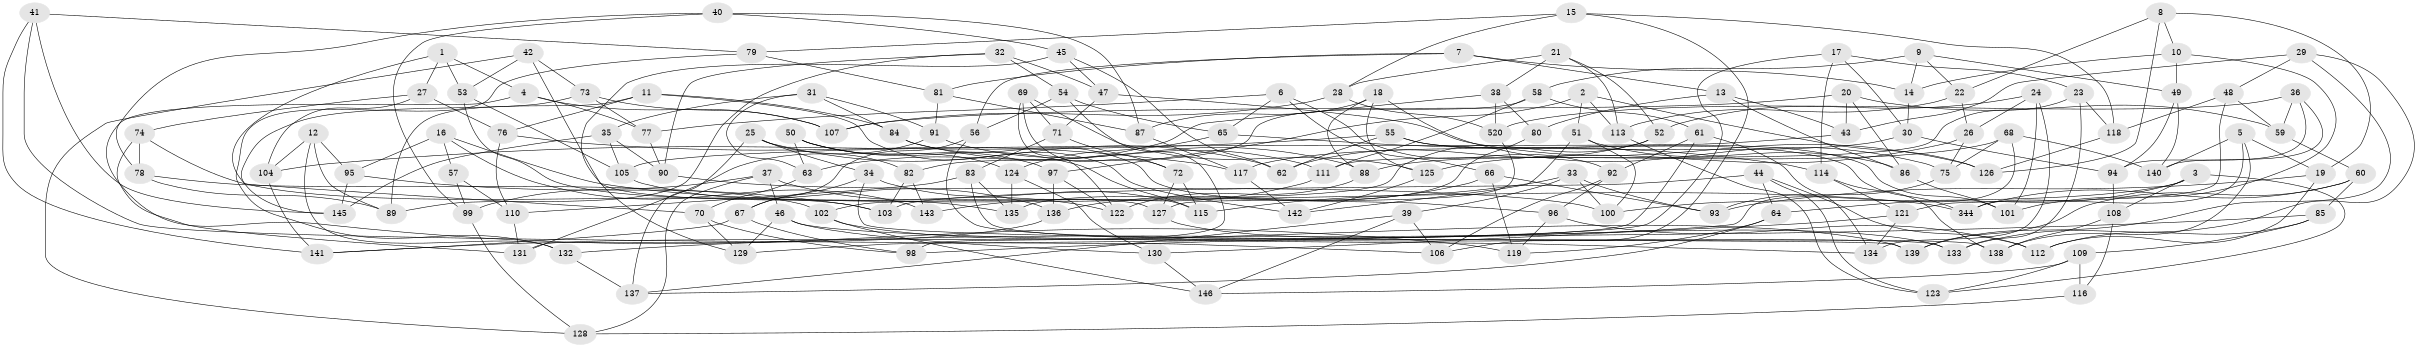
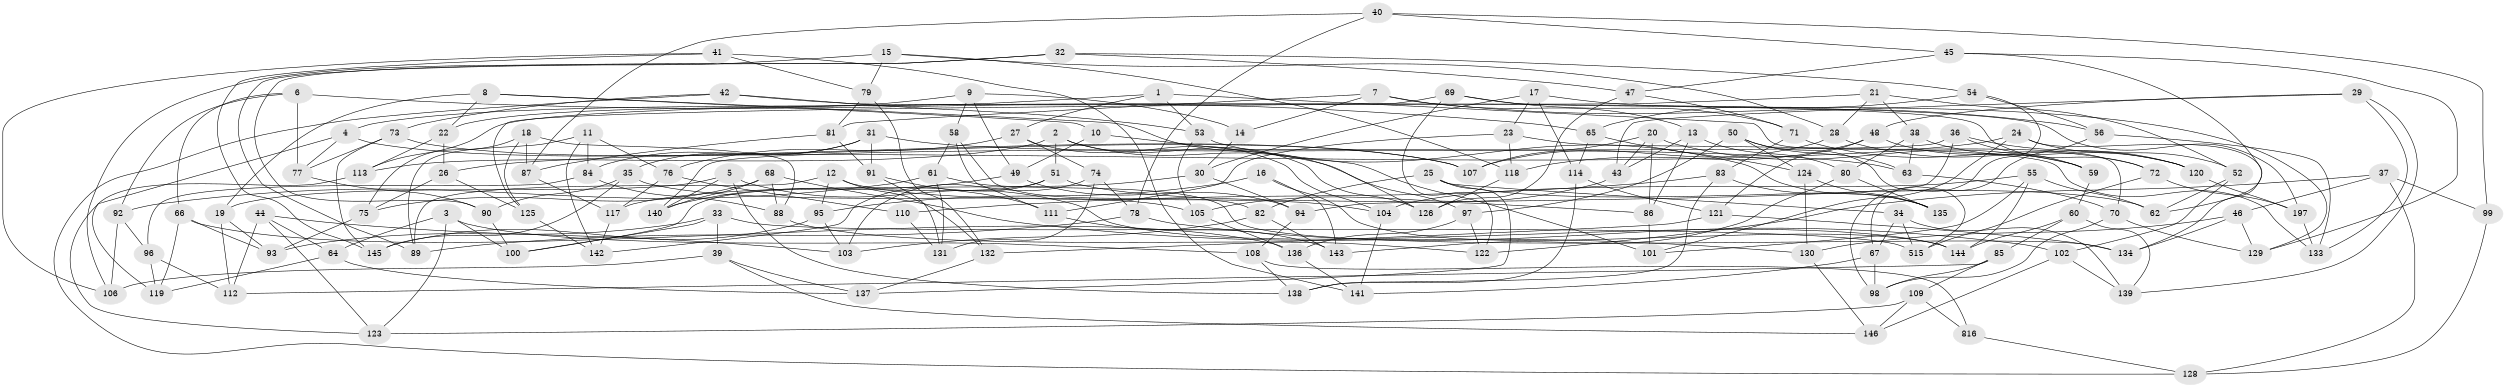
edge "10" -- "14": removed
node "520": label "520" -> "120"
node "57": removed
node "127": label "127" -> "197"
node "115": label "115" -> "515"
node "344": label "344" -> "144"
edge "80" -- "143": added
node "116": label "116" -> "816"
